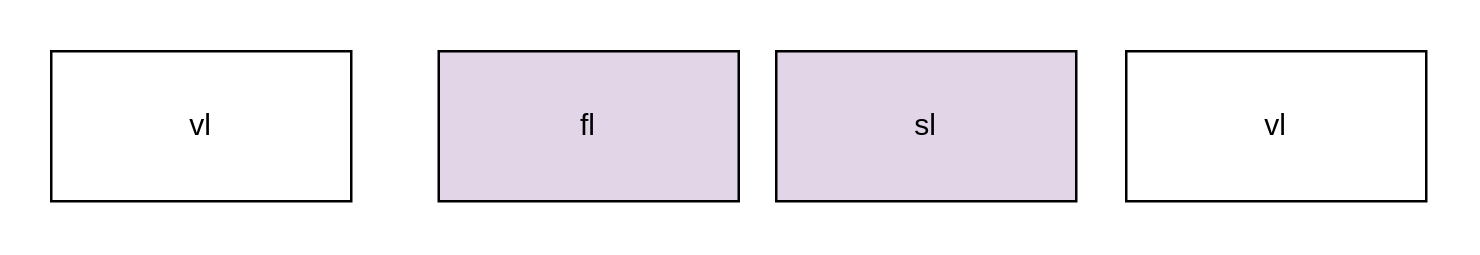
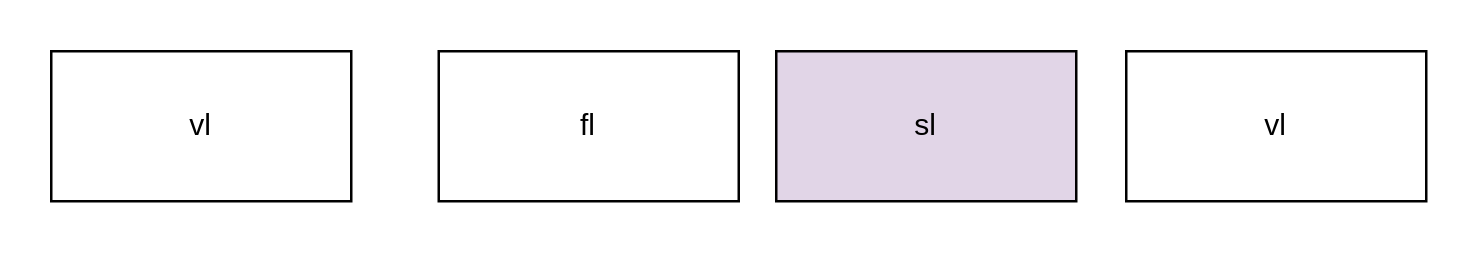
node "fl": fillcolor #e1d5e7 -> #ffffff
